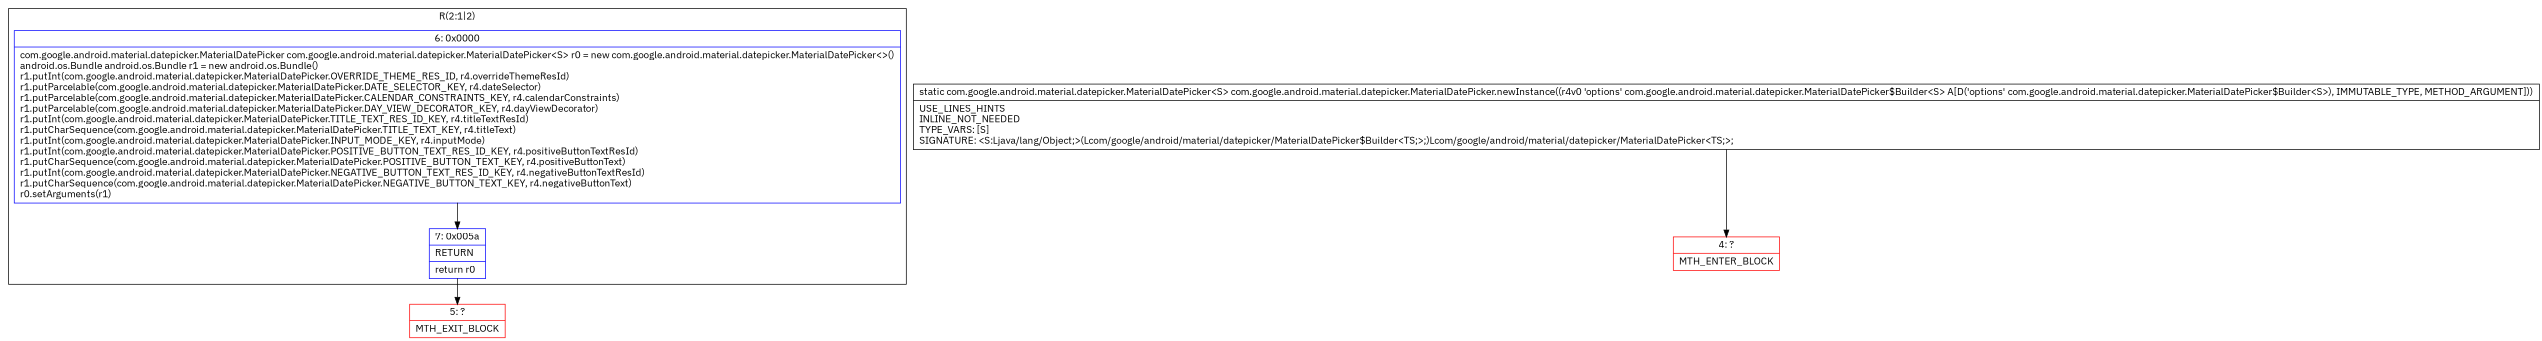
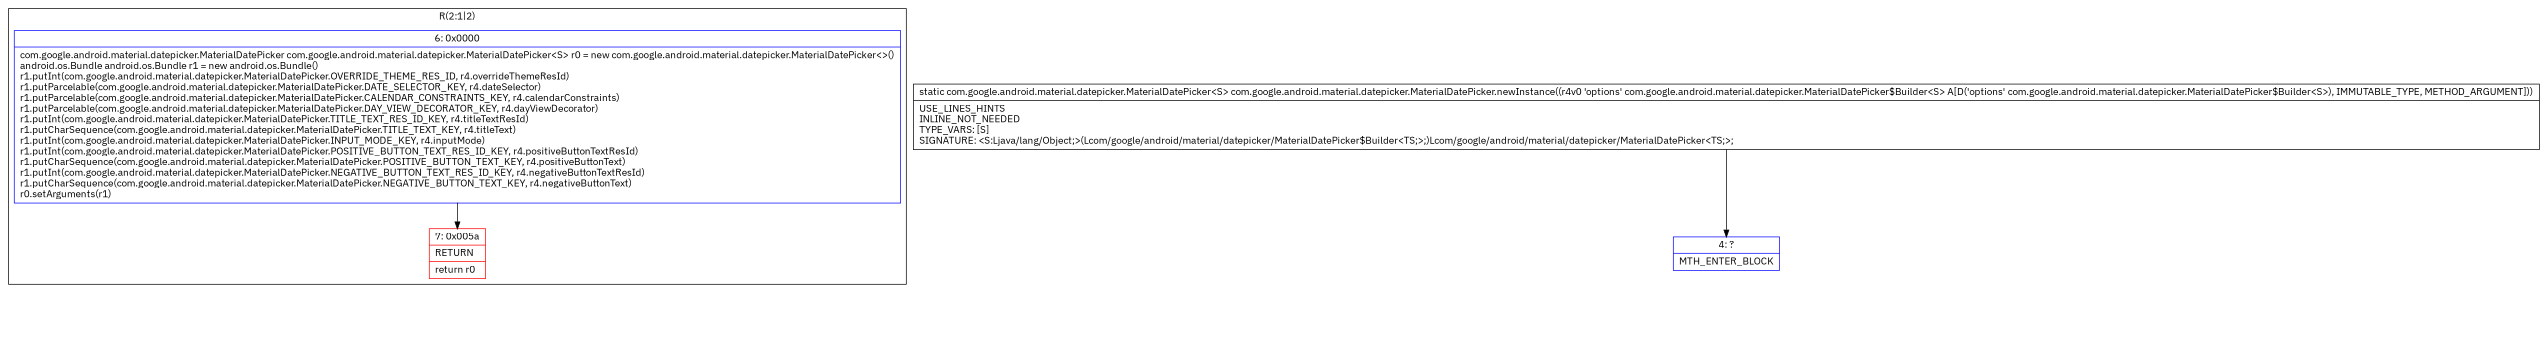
node "7: 0x005a": color blue -> red
node "4: ?": color red -> blue
node "5: ?": removed
